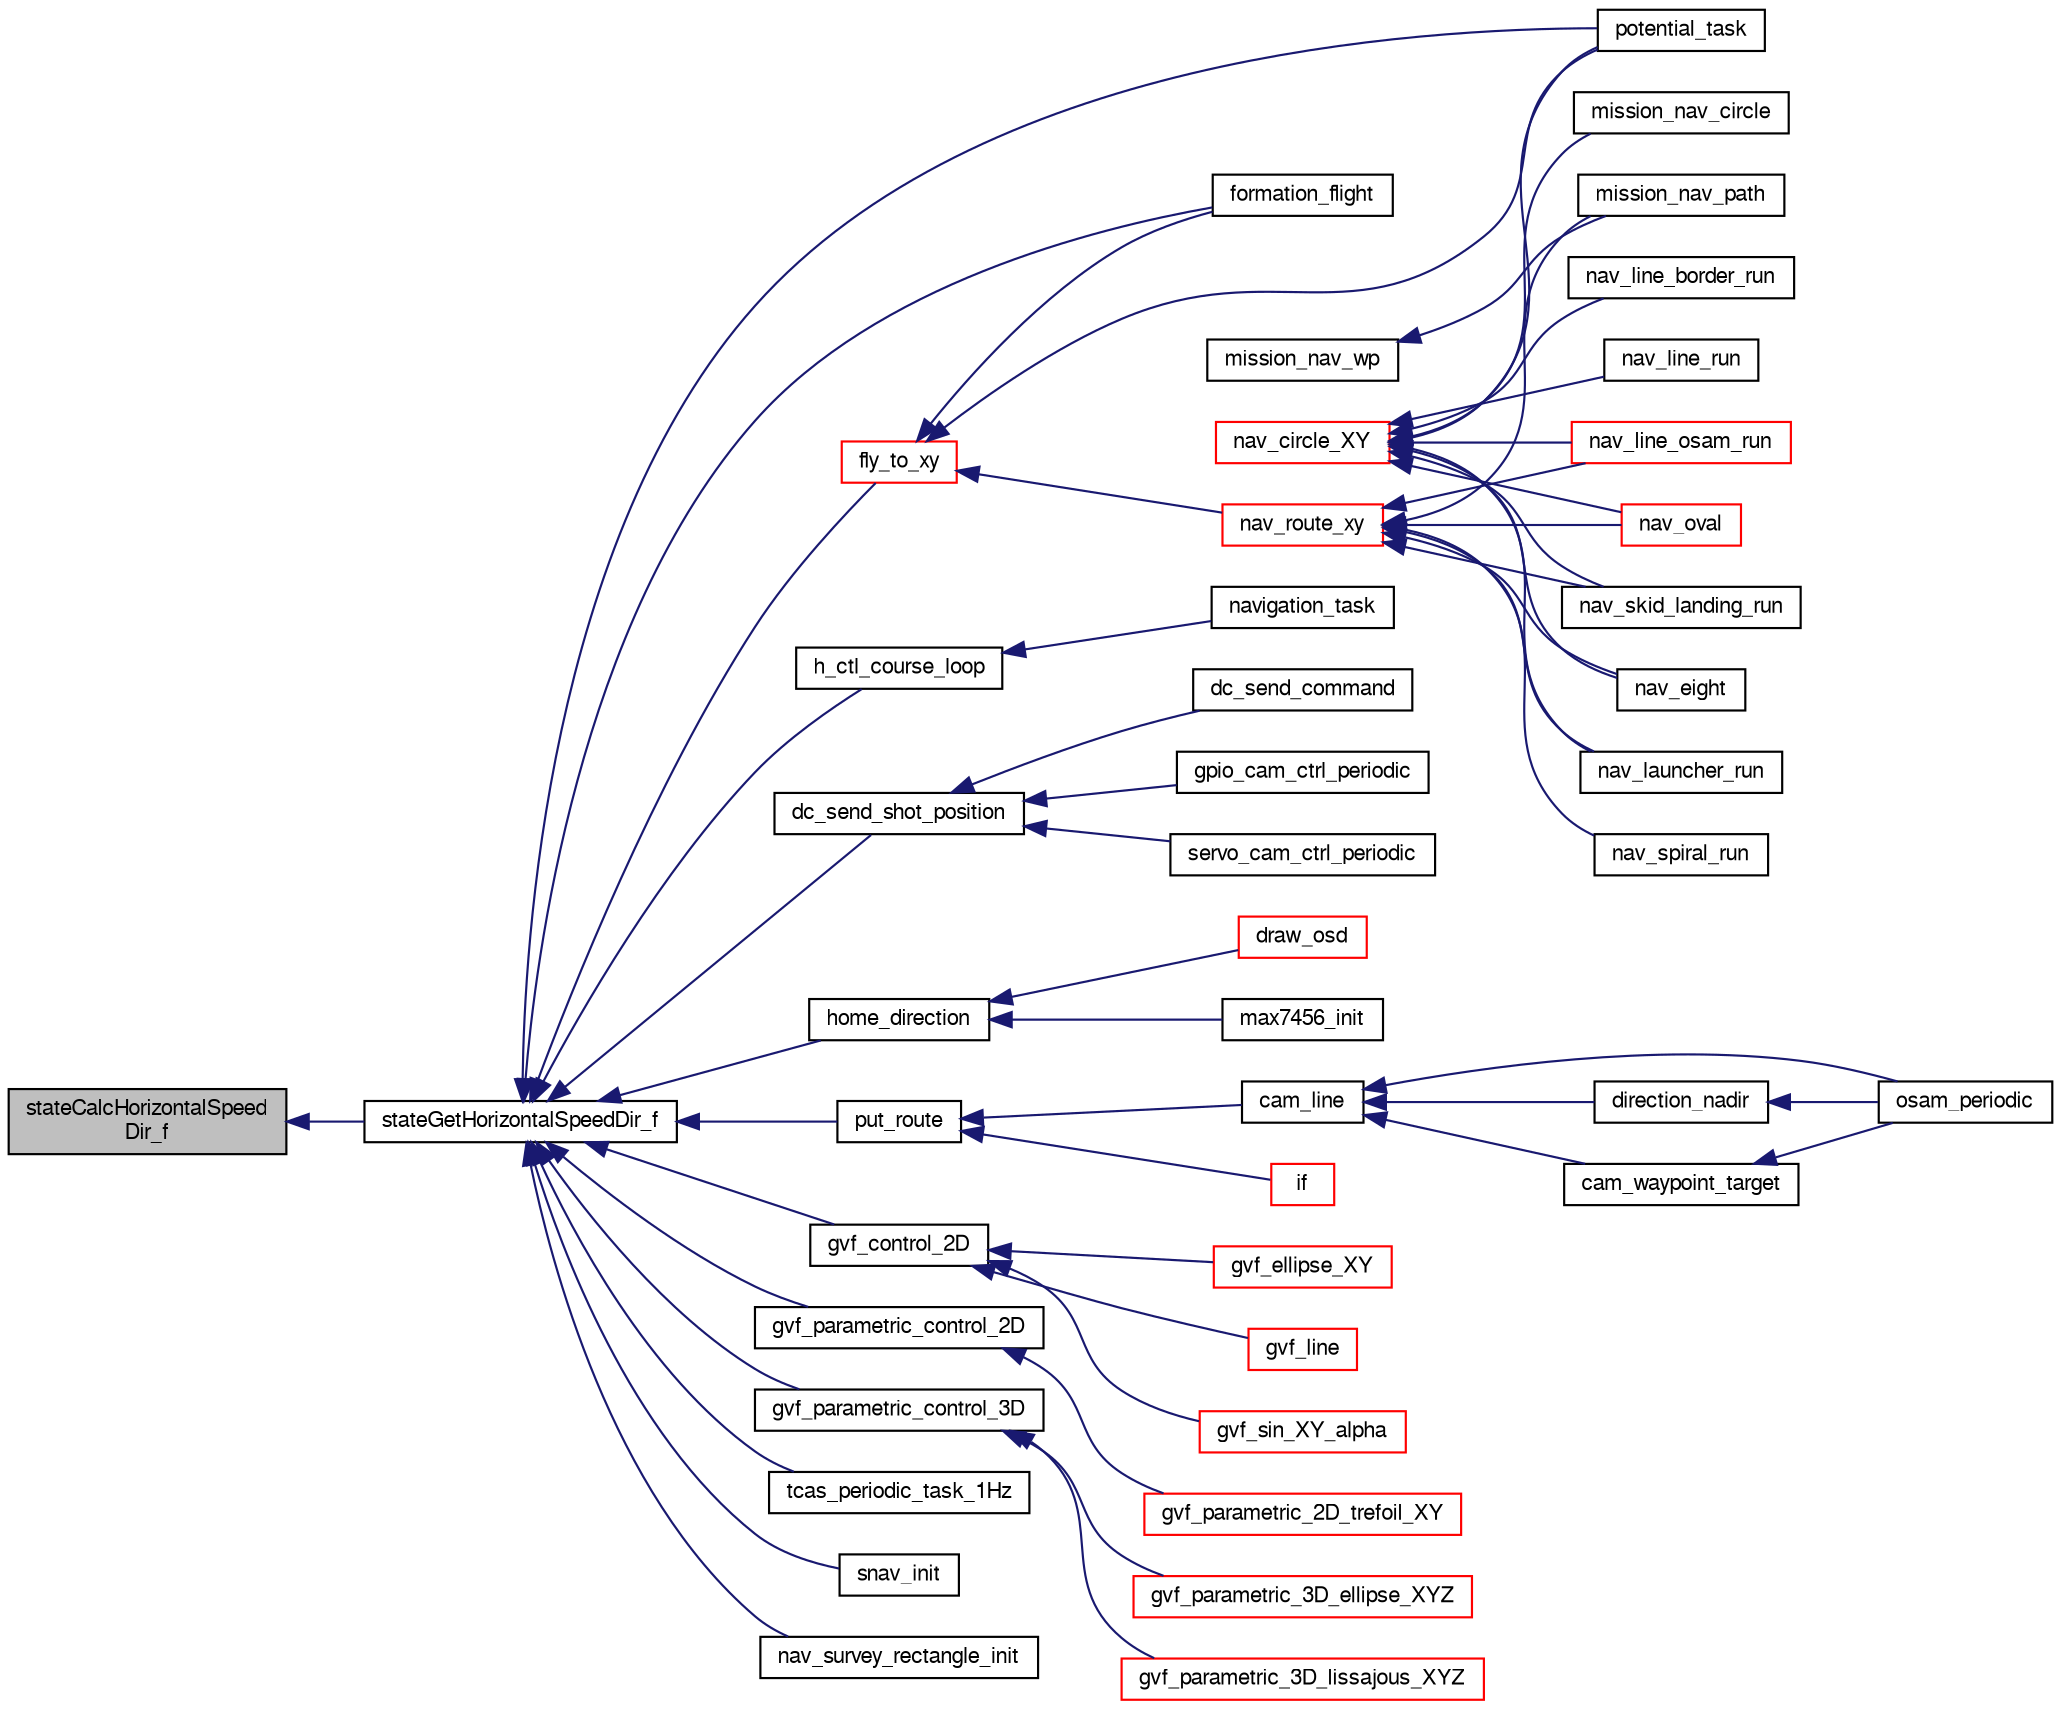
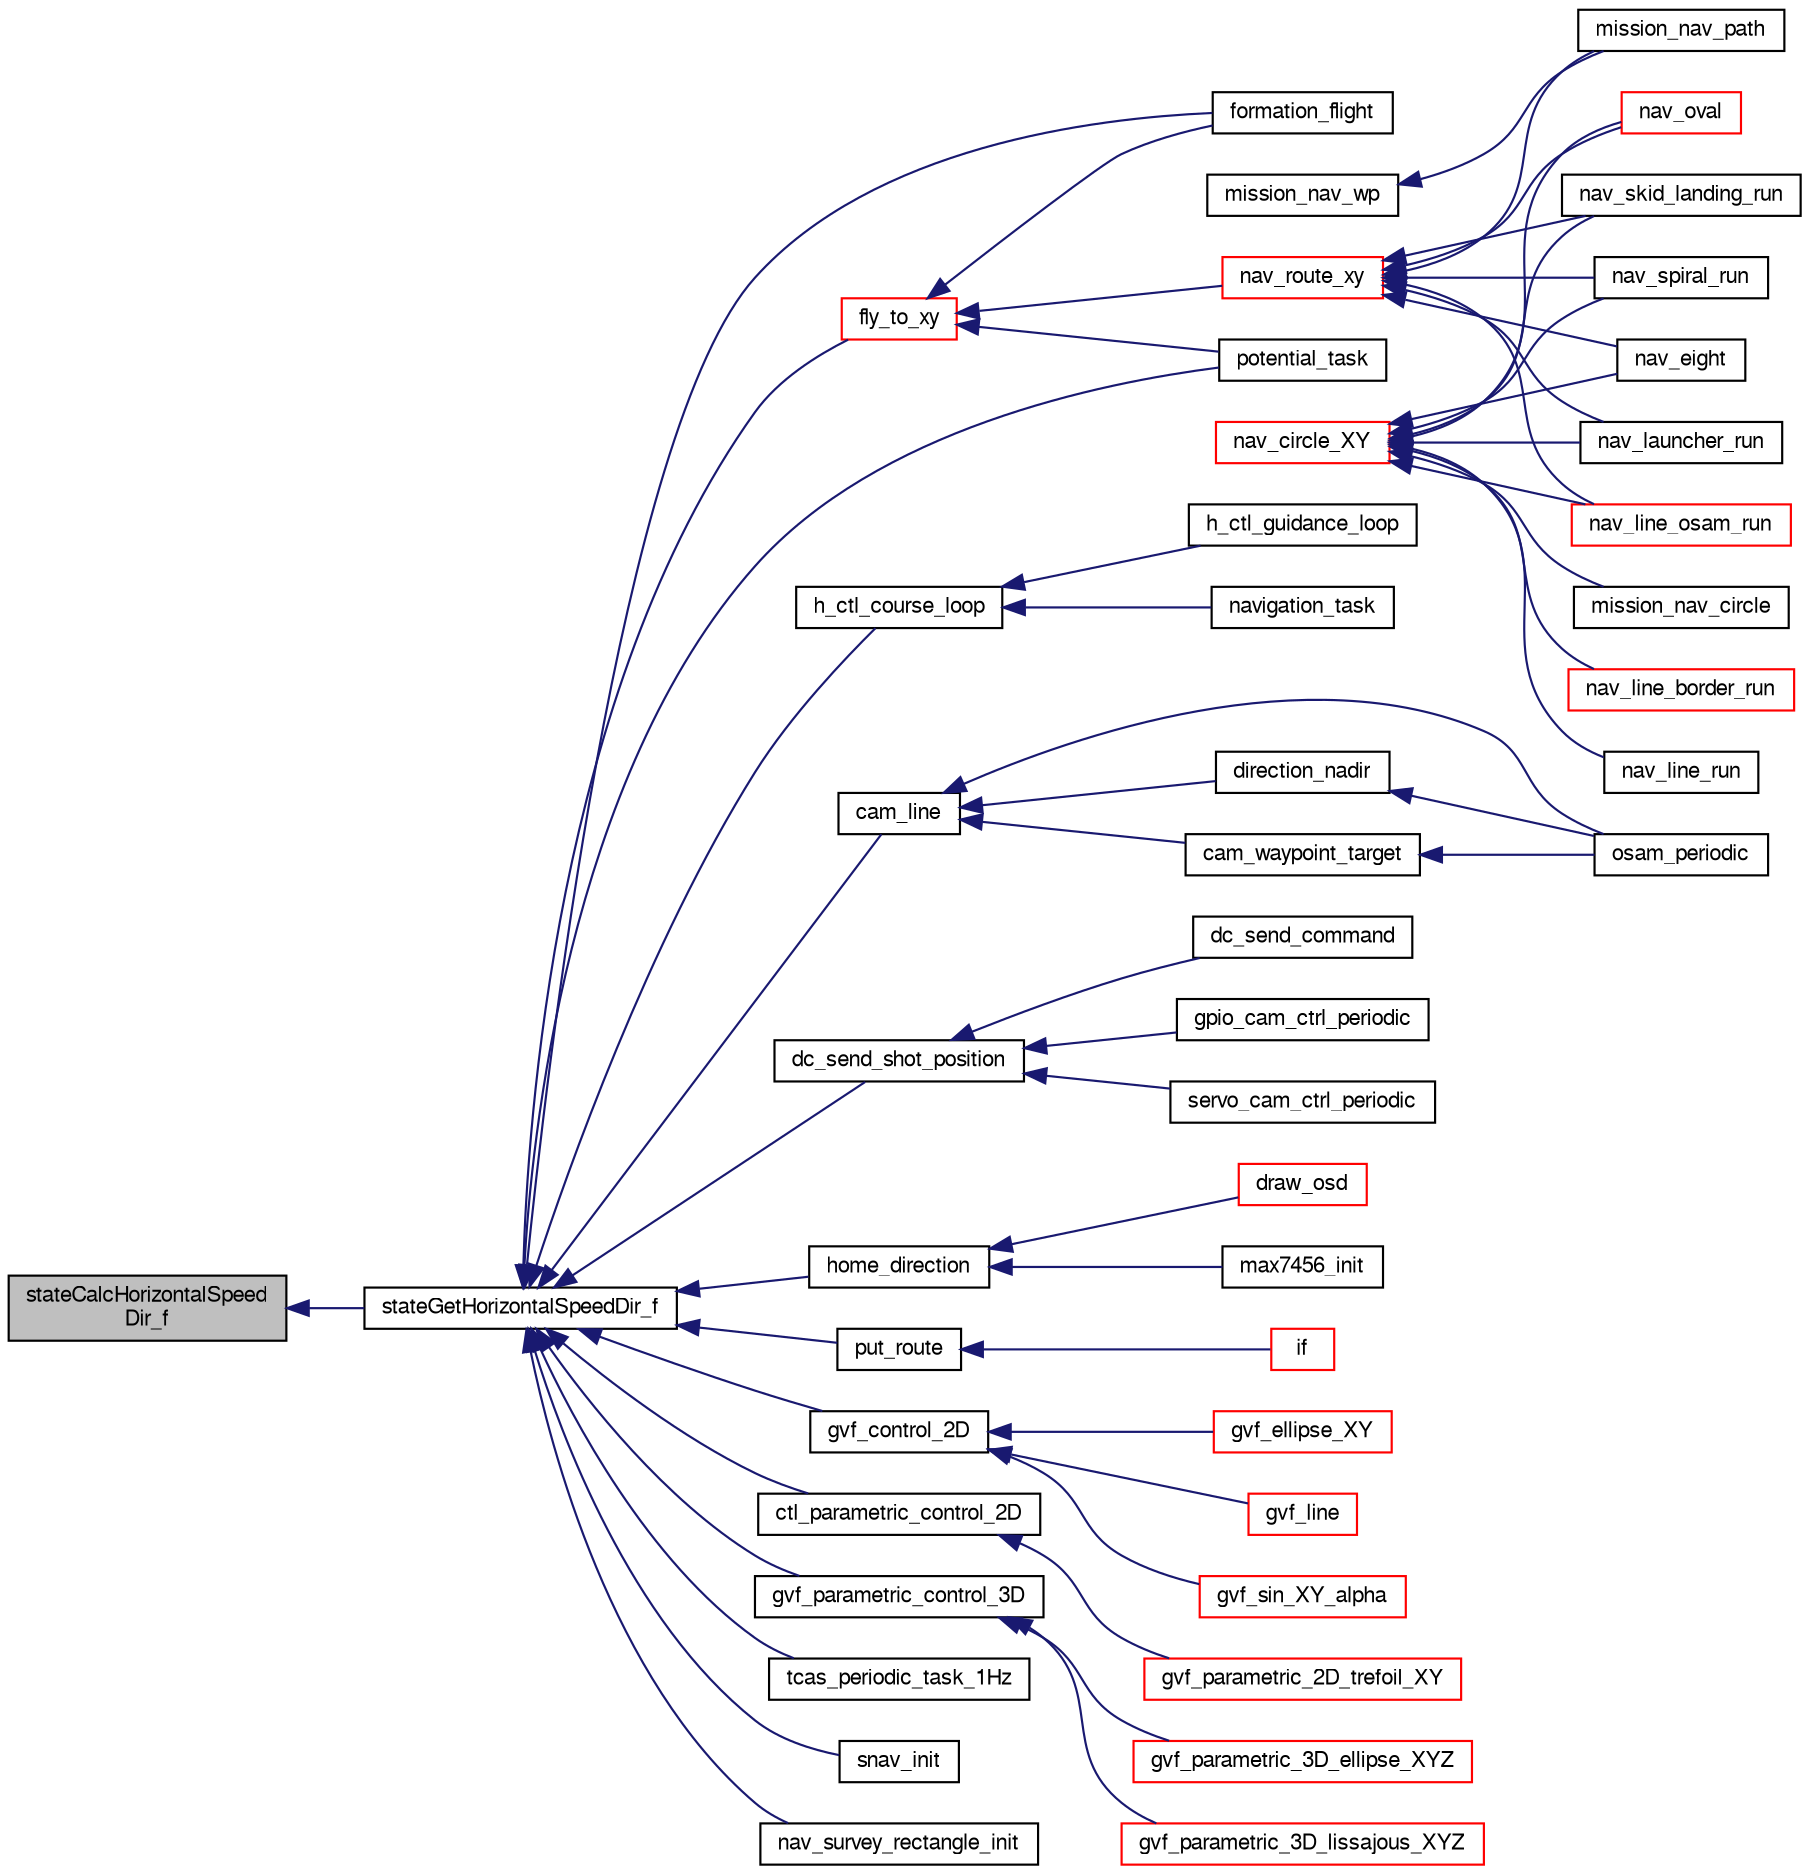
edge "potential_task" -> "nav_circle_XY": now "nav_spiral_run" -> "nav_circle_XY"
node "nav_line_border_run": color black -> red
node "h_ctl_guidance_loop": added
edge "cam_line" -> "put_route": now "cam_line" -> "stateGetHorizontalSpeedDir_f"
node "gvf_parametric_control_2D": label "gvf_parametric_control_2D" -> "ctl_parametric_control_2D"
